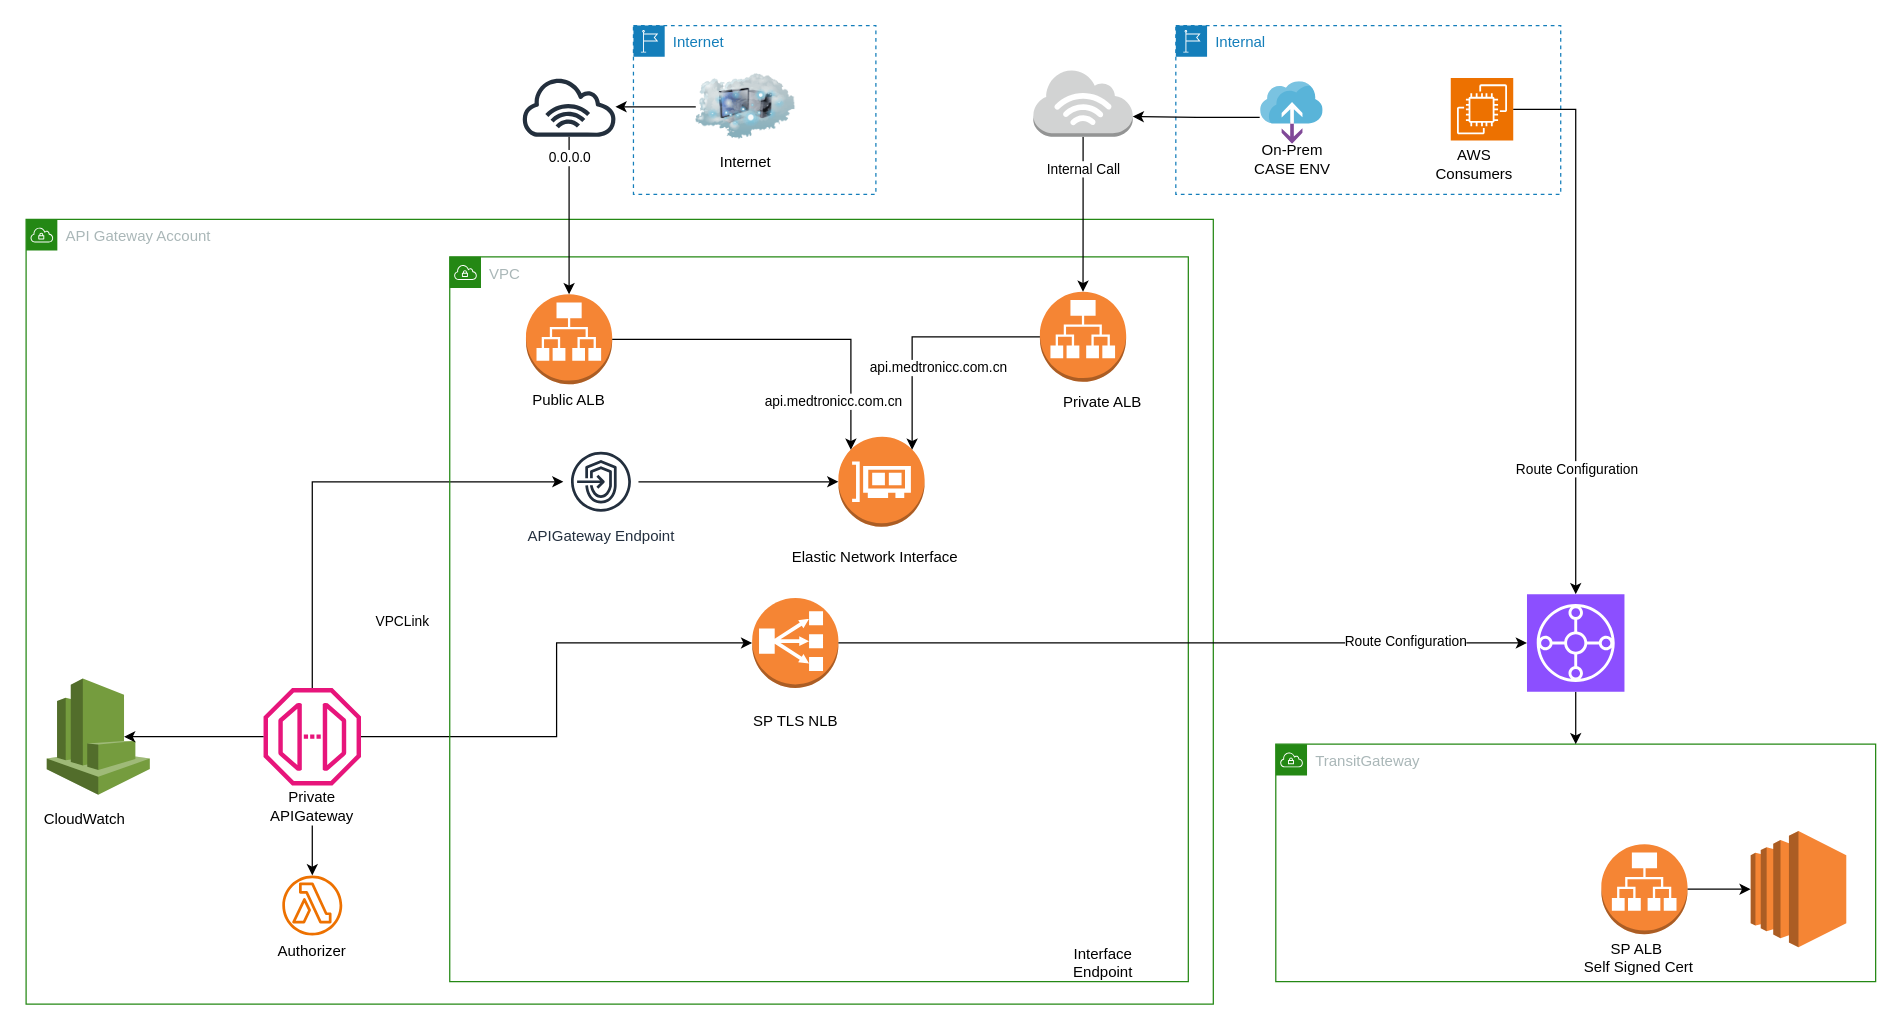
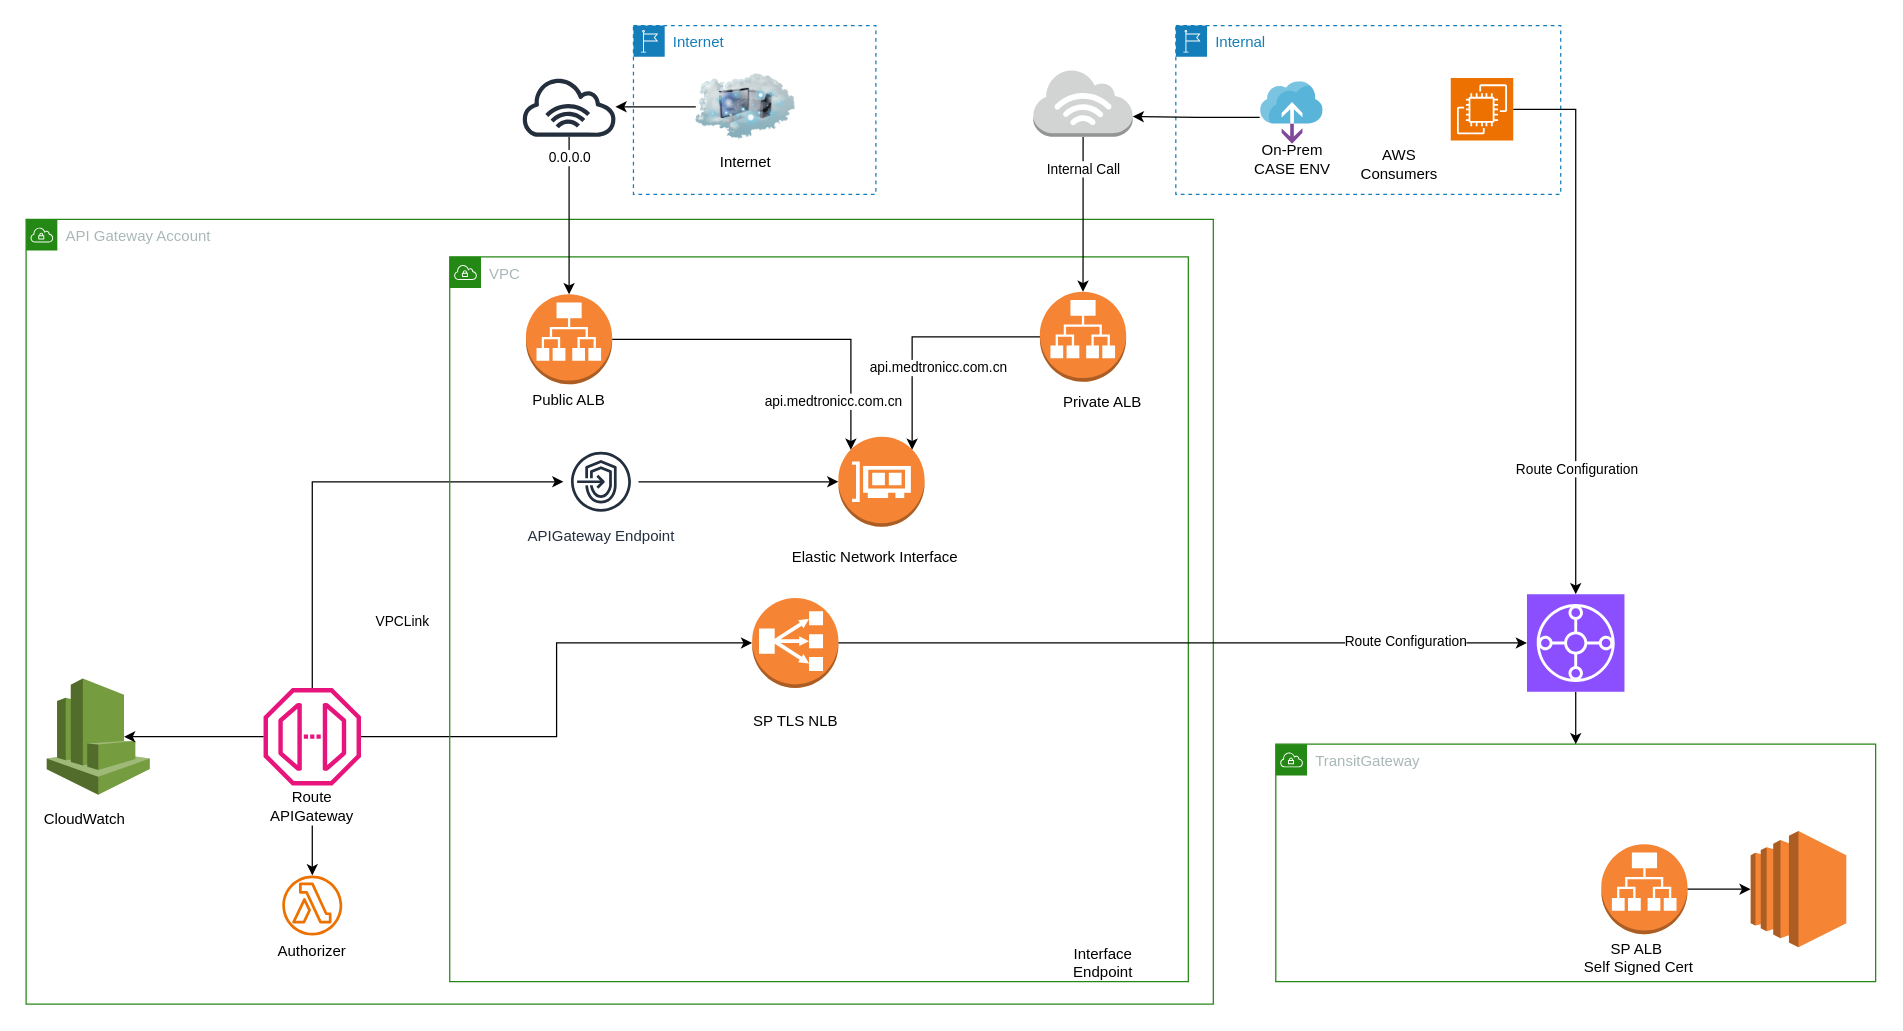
node "AWS Consumers": moved (1474, 164) -> (1399, 164)
node "Private APIGateway": label "Private APIGateway" -> "Route APIGateway"
